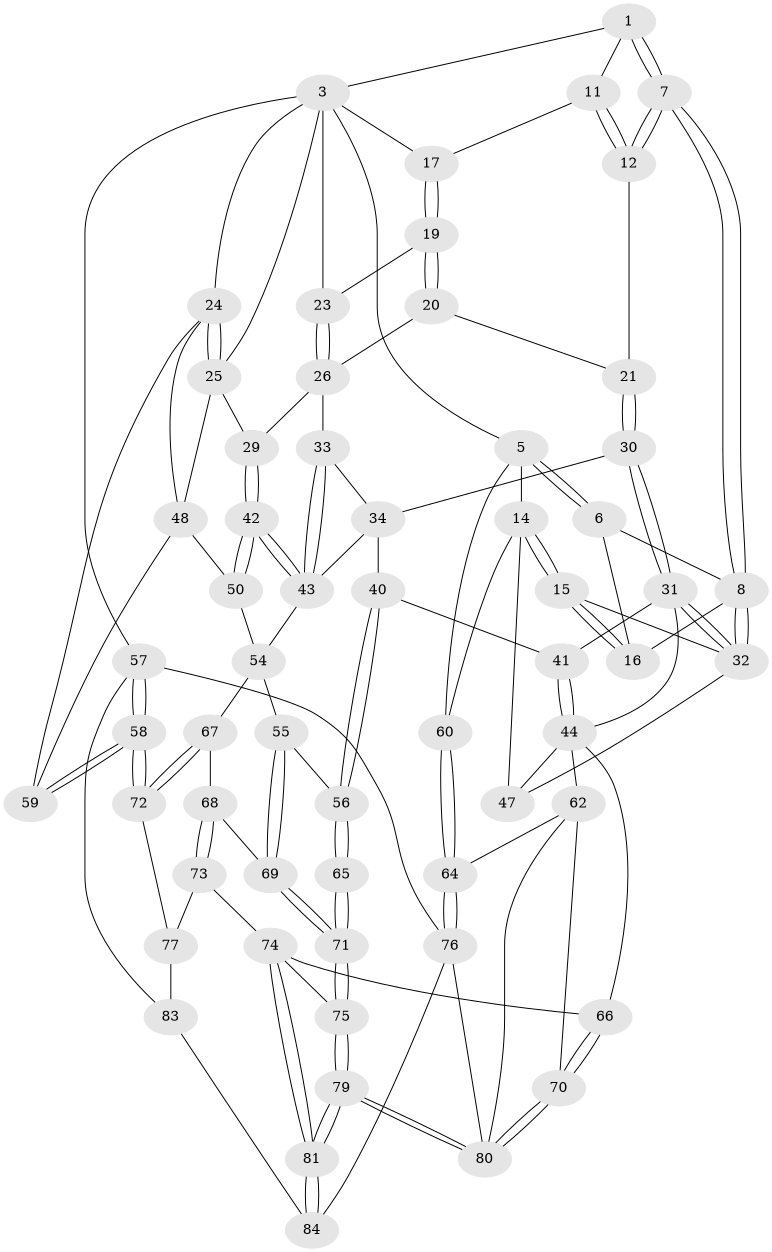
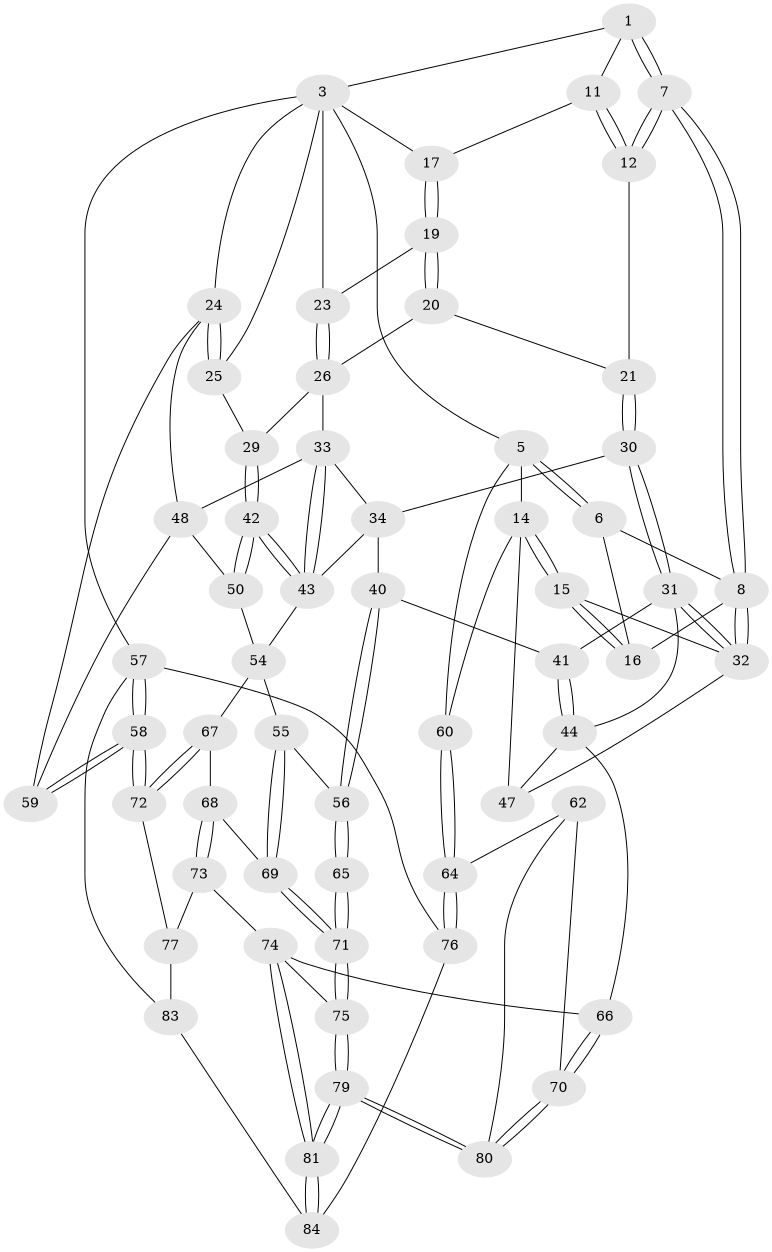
edge "25" -- "48": now "33" -- "48"
edge "44" -- "62": removed
edge "76" -- "80": removed
